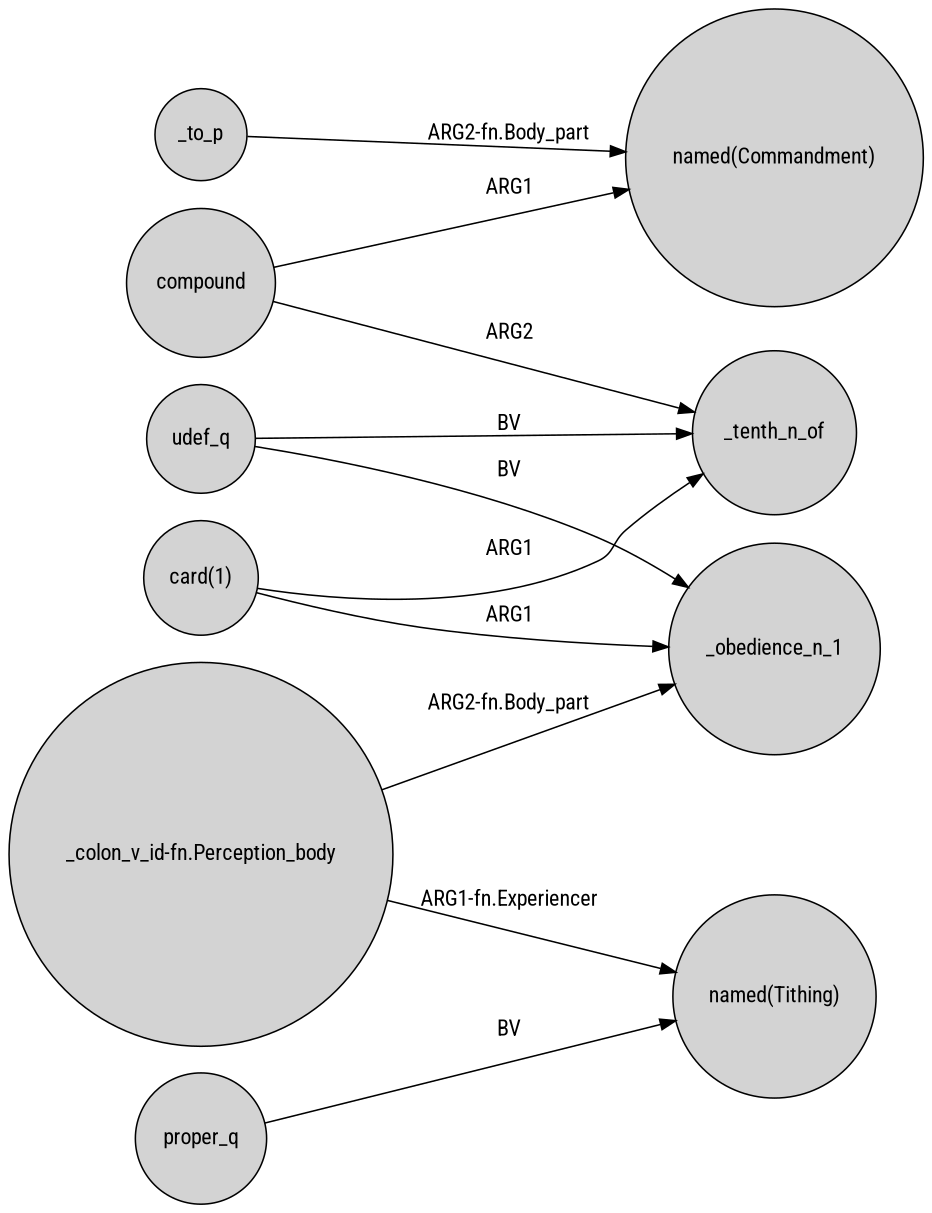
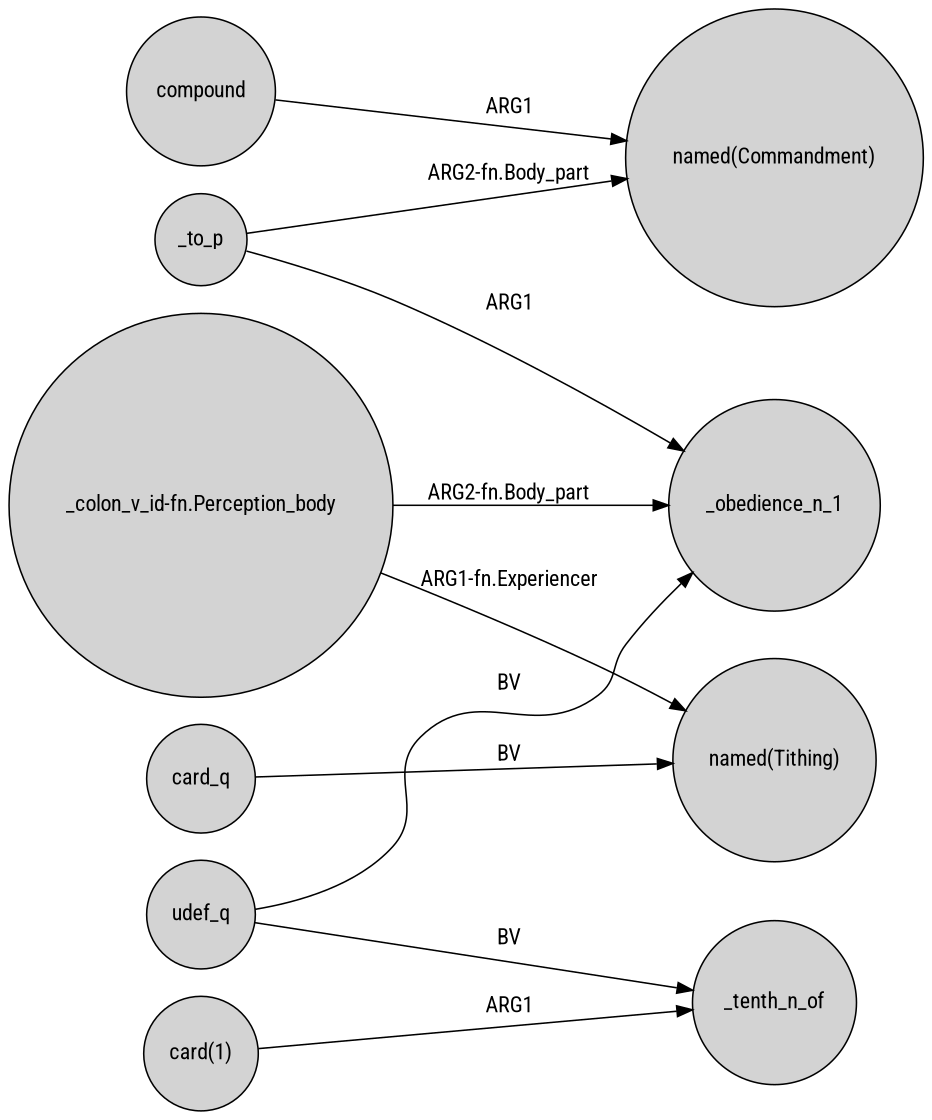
edge "compound" -> "_tenth_n_of": removed, label "ARG2"
edge "card(1)" -> "_obedience_n_1": now "_to_p" -> "_obedience_n_1"
node "proper_q": label "proper_q" -> "card_q"
